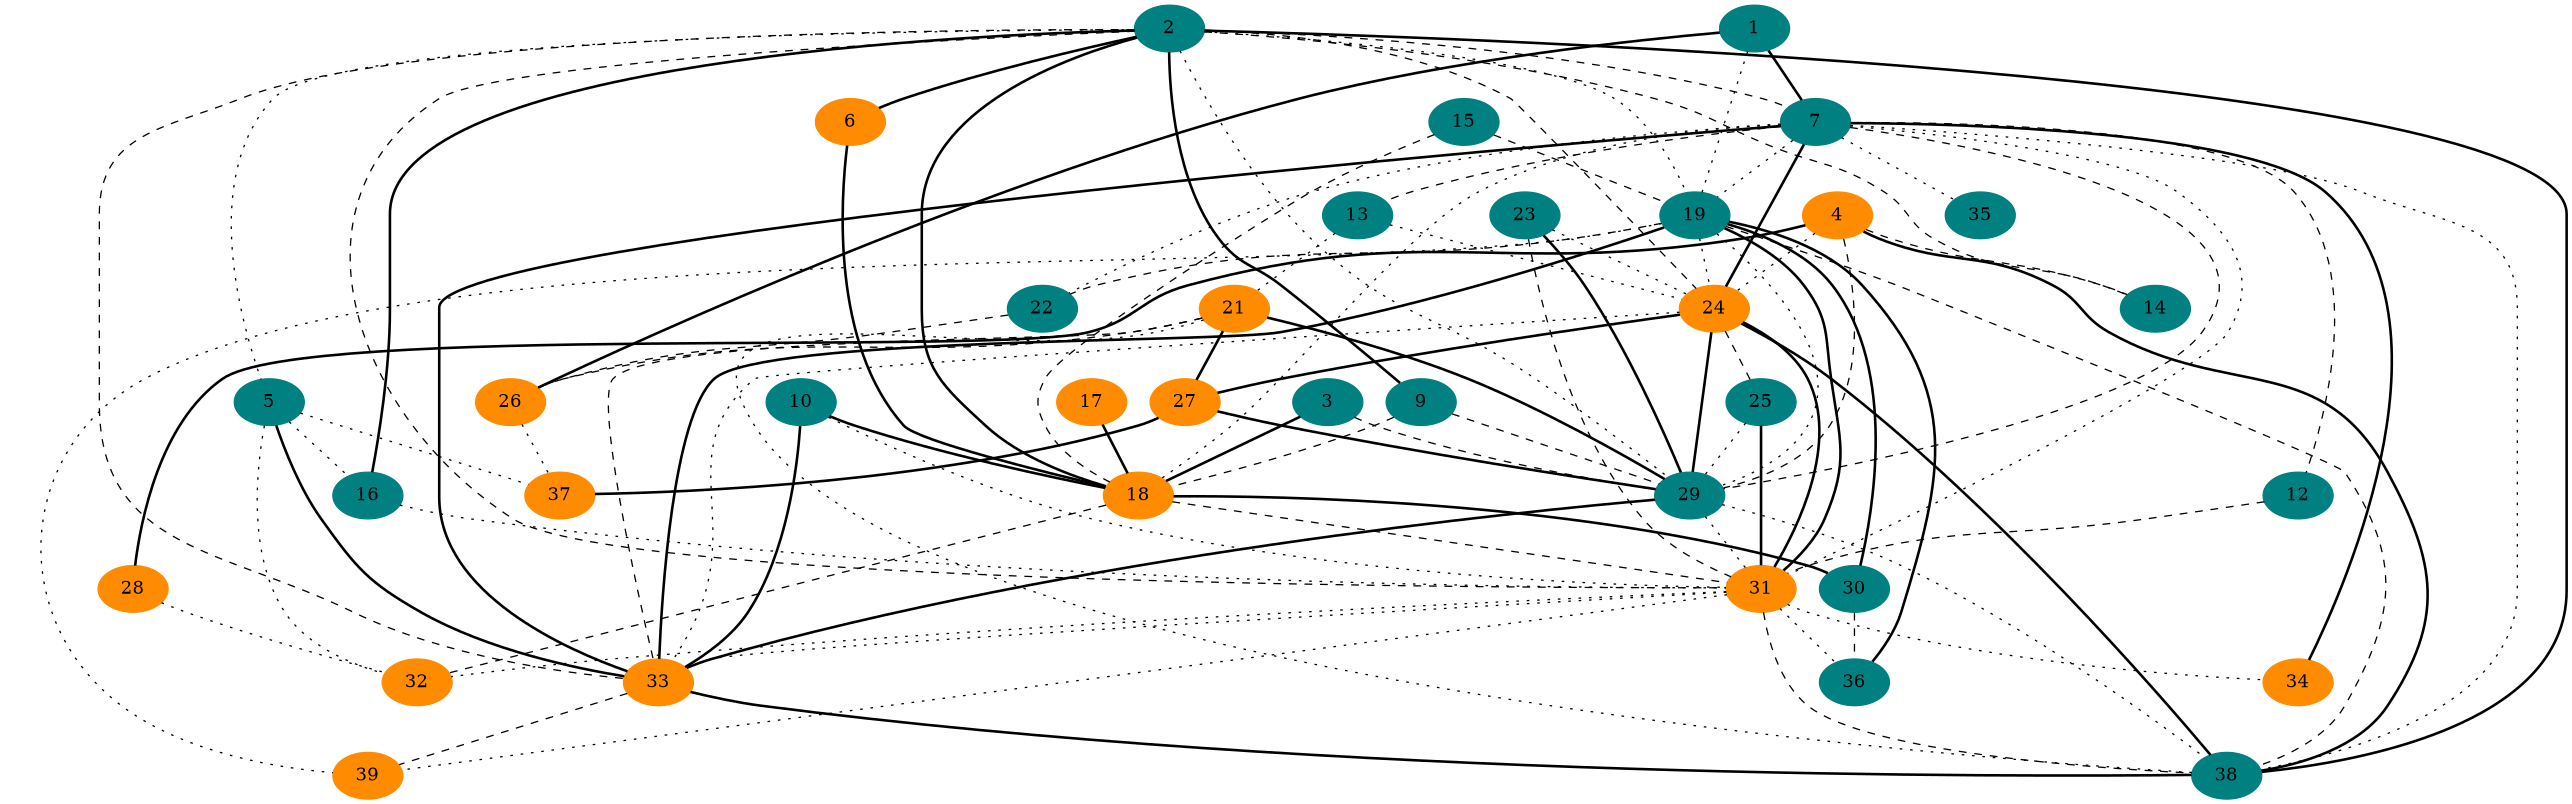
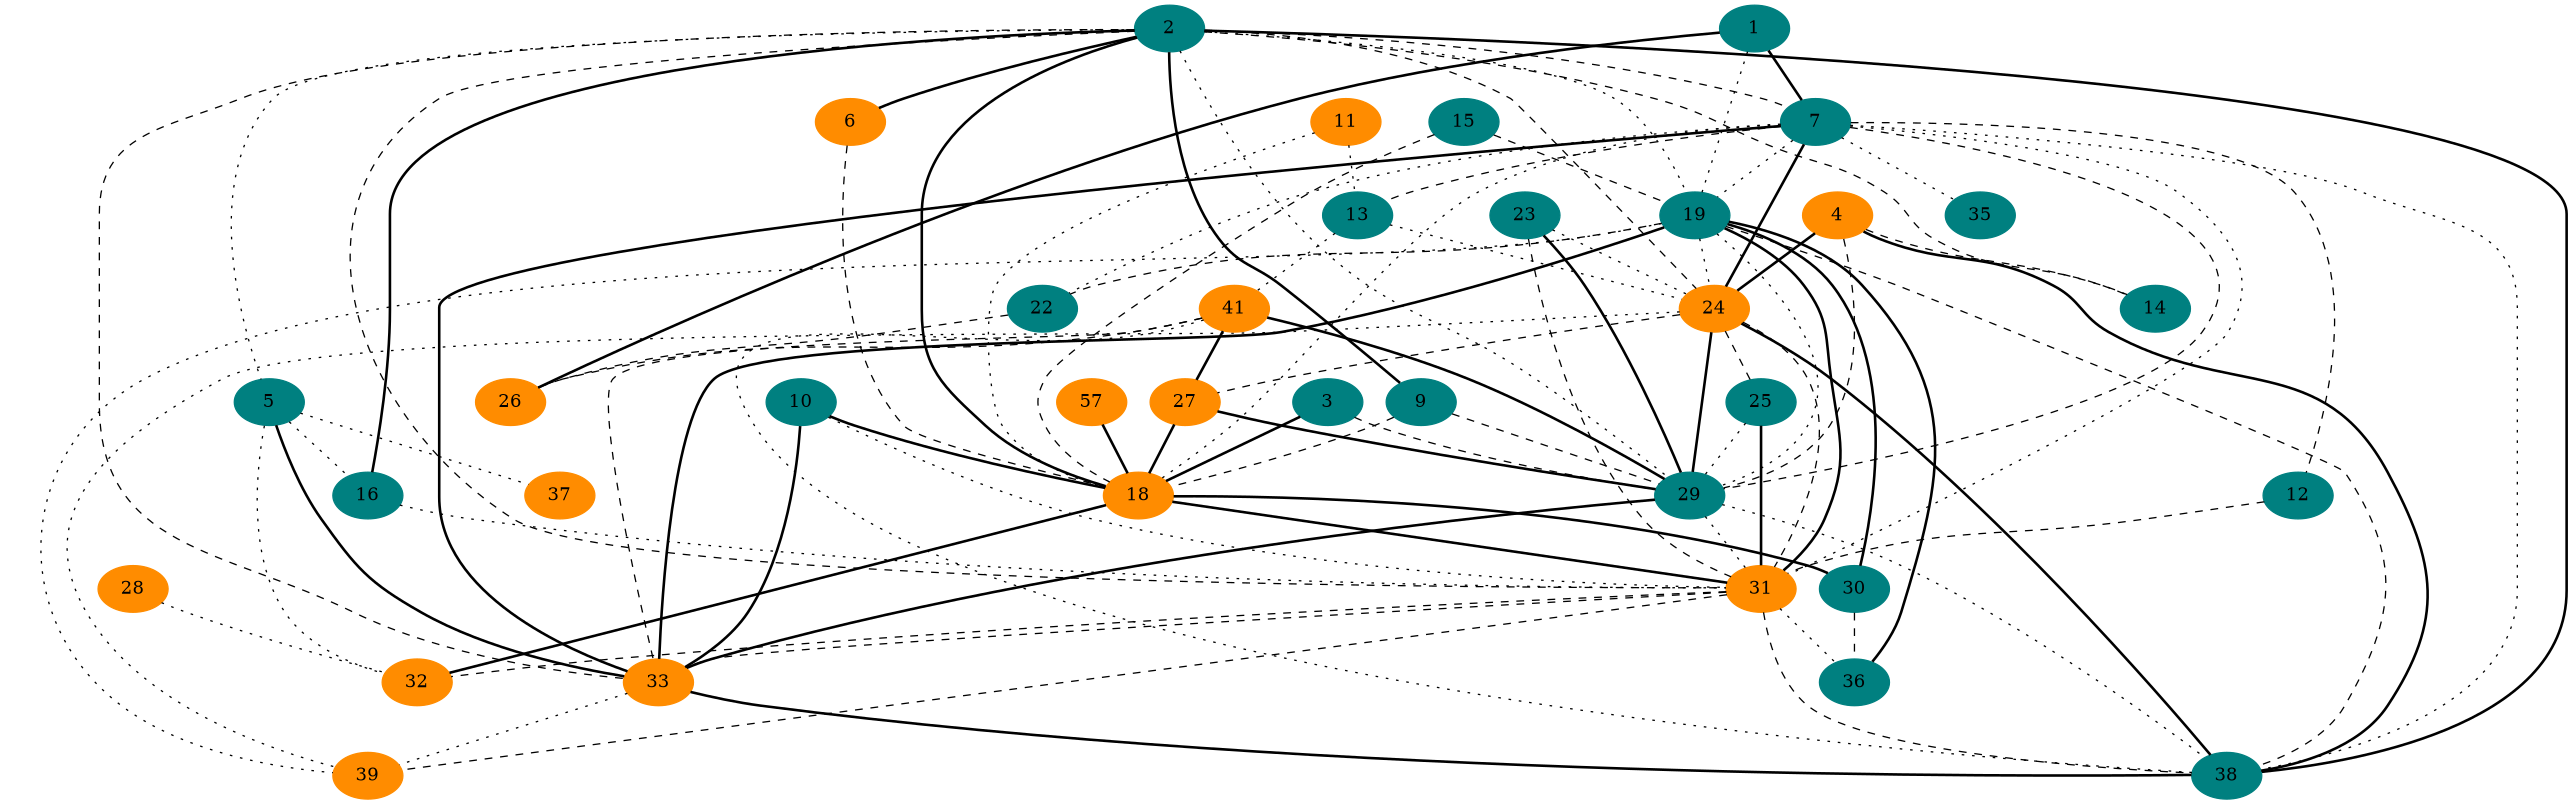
node "11": added
edge "4" -- "24": style dotted -> bold
node "21": label "21" -> "41"
edge "4" -- "28": removed
edge "24" -- "27": style bold -> dashed
edge "24" -- "33": now "24" -- "39"
edge "6" -- "18": style bold -> dashed
node "17": label "17" -> "57"
edge "24" -- "31": style bold -> dashed
edge "26" -- "37": removed
edge "27" -- "37": now "27" -- "18"
edge "18" -- "31": style dashed -> bold
edge "18" -- "32": style dashed -> bold
edge "31" -- "33": style dotted -> dashed
edge "31" -- "32": style dotted -> dashed
edge "31" -- "39": style dotted -> dashed
node "34": removed
edge "33" -- "39": style dashed -> dotted
